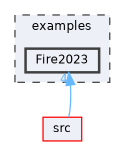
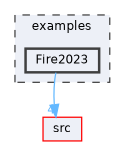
edge "src" -> "Fire2023": reversed
